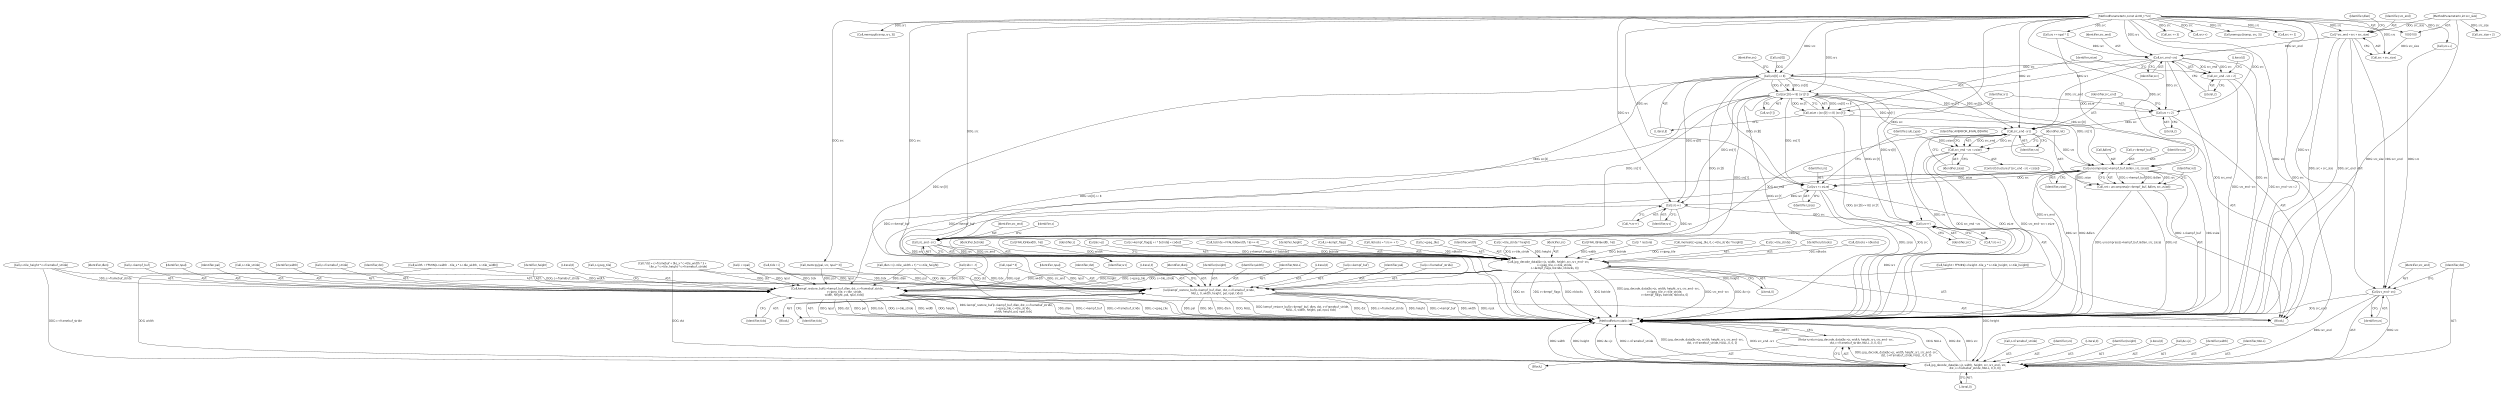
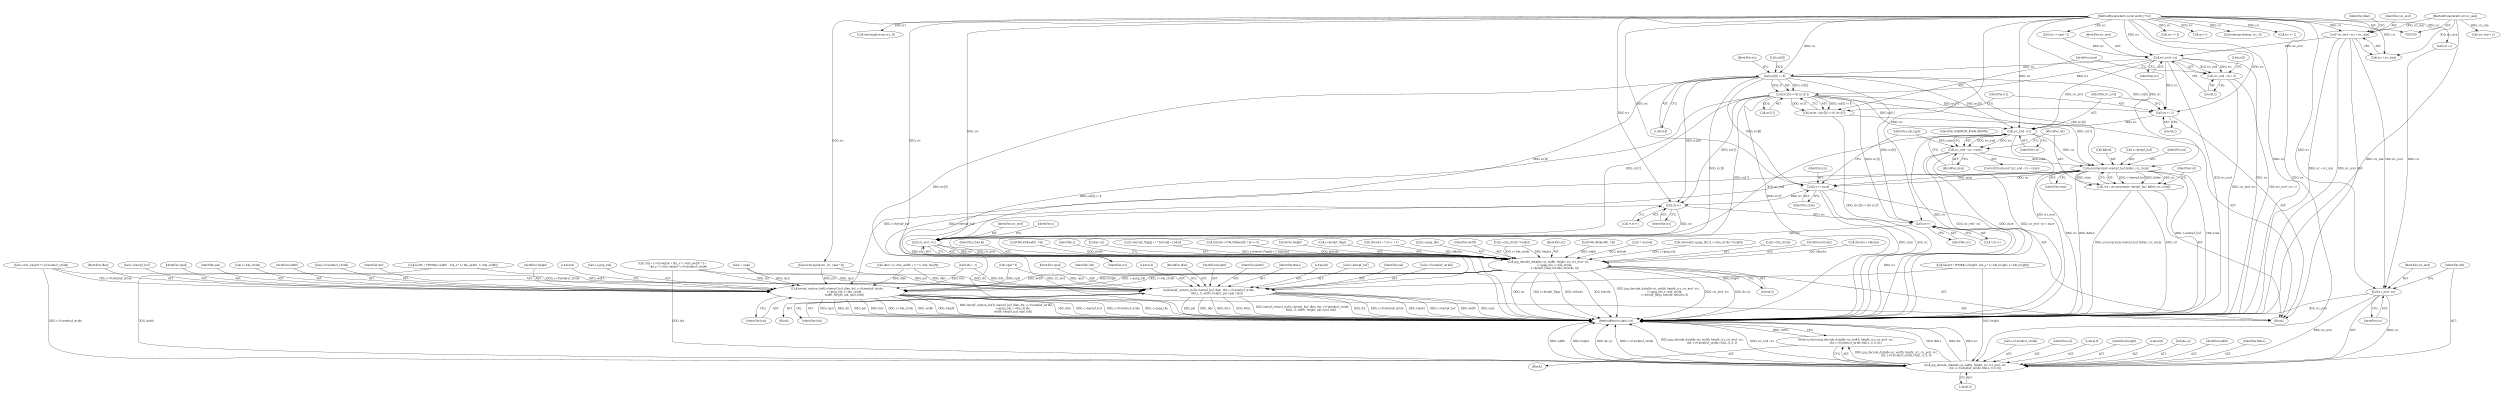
edge "(MethodParameterIn,const uint8_t *src)" -> "(Call,(src[0] << 8) | src[1])": removed, label "DDG: src"
edge "1000100" -> "(Call,src + src_size)": now "(MethodParameterIn,int src_size)" -> "(Call,src + src_size)"
edge "(Call,src[0] << 8)" -> "(Call,src += 2)": added, label "DDG: src[0]"
edge "(Call,(src[0] << 8) | src[1])" -> "(Call,src[1])": label "CFG: " -> "DDG: "
edge "(Call,zsize = (src[0] << 8) | src[1])" -> "(Literal,8)": now "(Call,src[0] << 8)" -> "(Literal,8)"
edge "(Call,src += npal * 3)" -> "(Call,uncompress(c->kempf_buf, &dlen, src, zsize))": now "(Call,src_end - src < zsize)" -> "(Call,uncompress(c->kempf_buf, &dlen, src, zsize))"
edge "(Call,(src[0] << 8) | src[1])" -> "(Call,src += zsize)": removed, label "DDG: src[1]"
node "(Identifier,bstride)": label "(Identifier,bstride)" -> "(Identifier,cblocks)"
node "(Call,tidx = i)": removed
node "(Call,memcpy(pal, src, npal * 3))": label "(Call,memcpy(pal, src, npal * 3))" -> "(Call,memcpy(return, src, npal * 3))"
